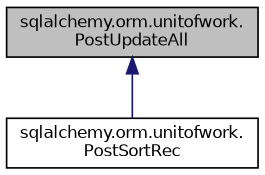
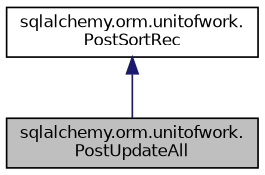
edge "sqlalchemy.orm.unitofwork. PostSortRec" -> "sqlalchemy.orm.unitofwork. PostUpdateAll": reversed
